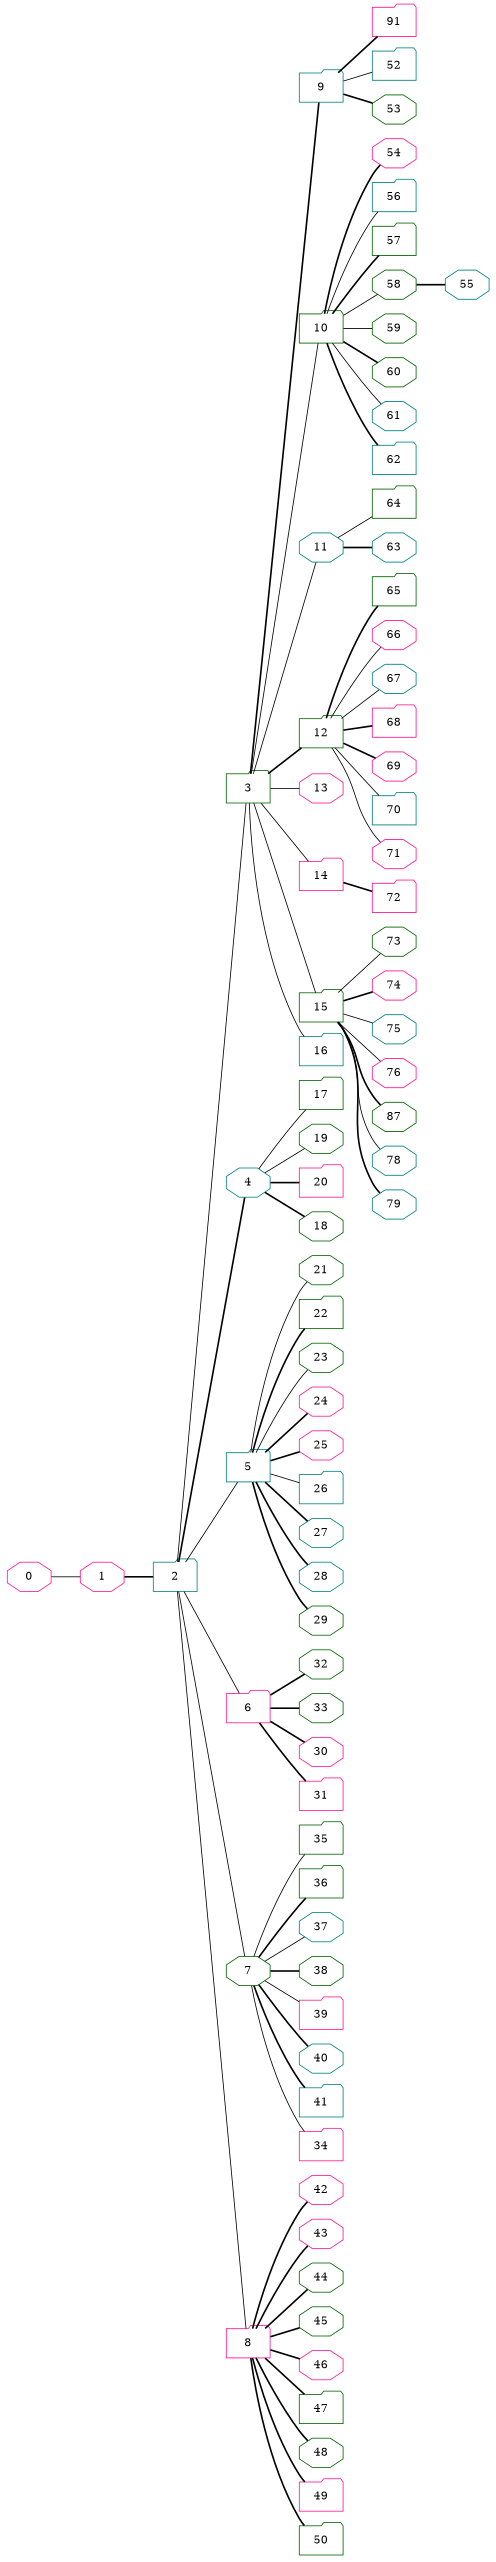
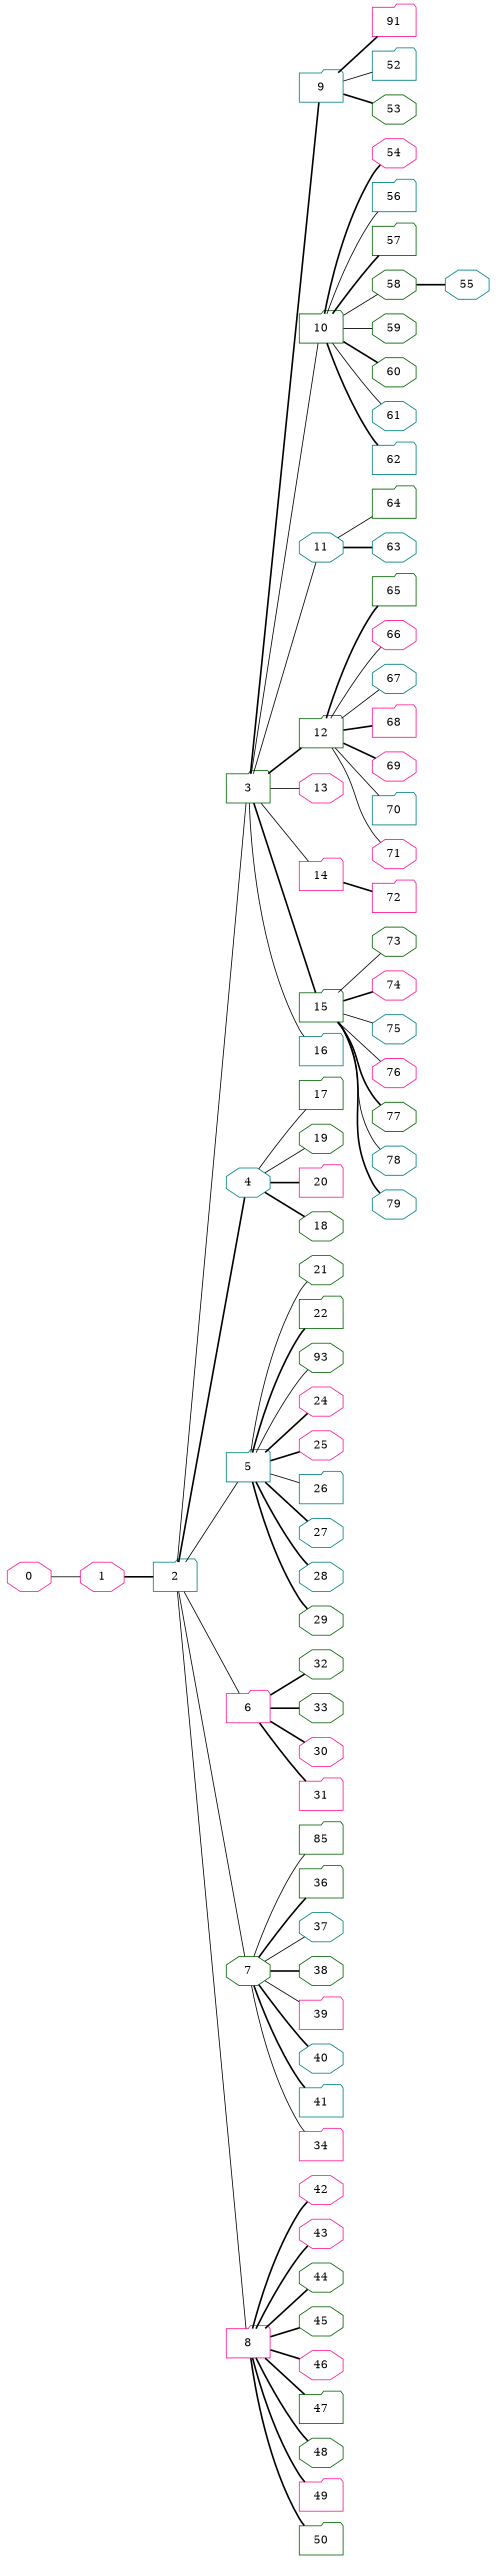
edge "3" -- "15": style solid -> bold
node "87": label "87" -> "77"
node "23": label "23" -> "93"
node "35": label "35" -> "85"
